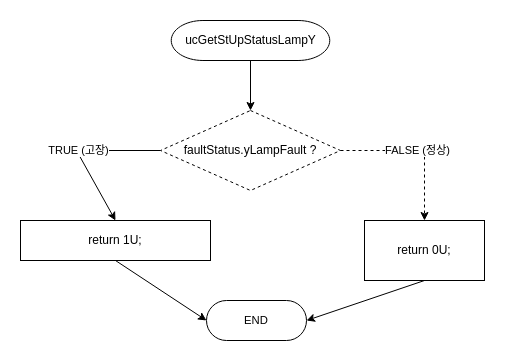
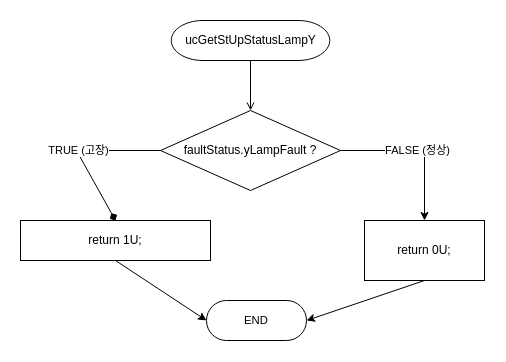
edge "ucGetStUpStatusLampY" -> "faultStatus.yLampFault ?": arrowhead classic -> open
node "faultStatus.yLampFault ?": style dashed -> solid
edge "faultStatus.yLampFault ?" -> "return 0U;": style dashed -> solid
edge "faultStatus.yLampFault ?" -> "return 1U;": arrowhead classic -> diamond
